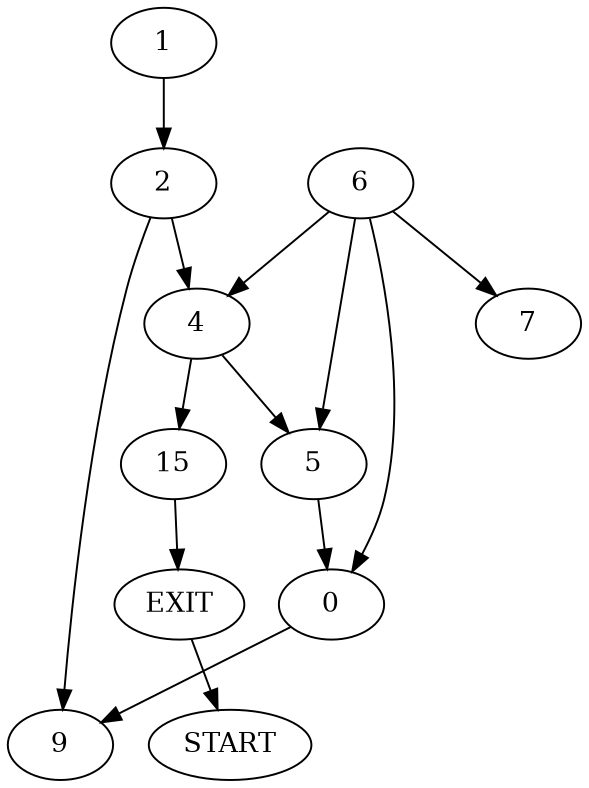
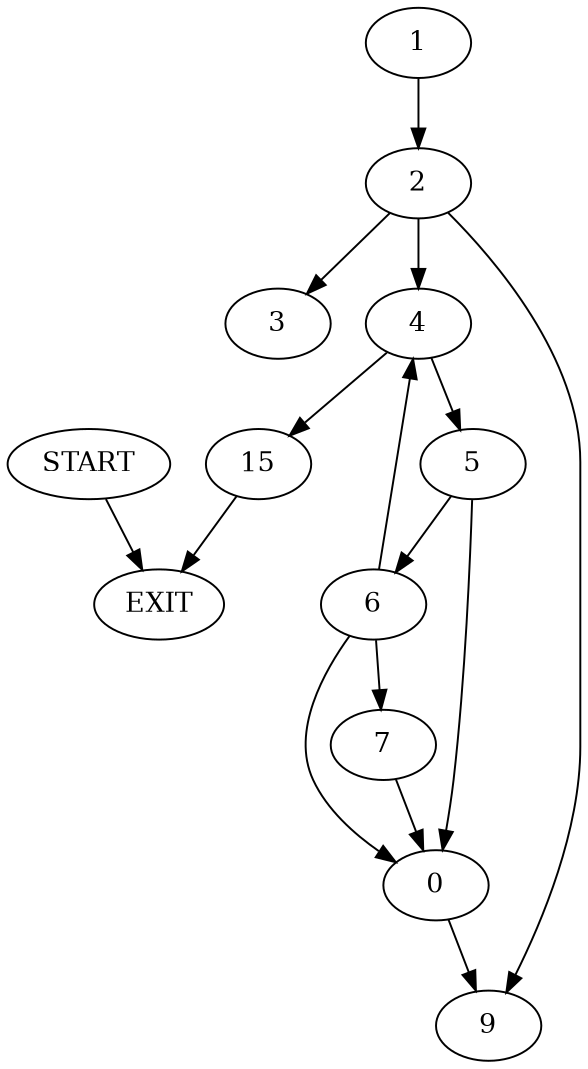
edge "6" -> "5": reversed
node "3": added
edge "EXIT" -> "START": reversed
edge "7" -> "0": added
